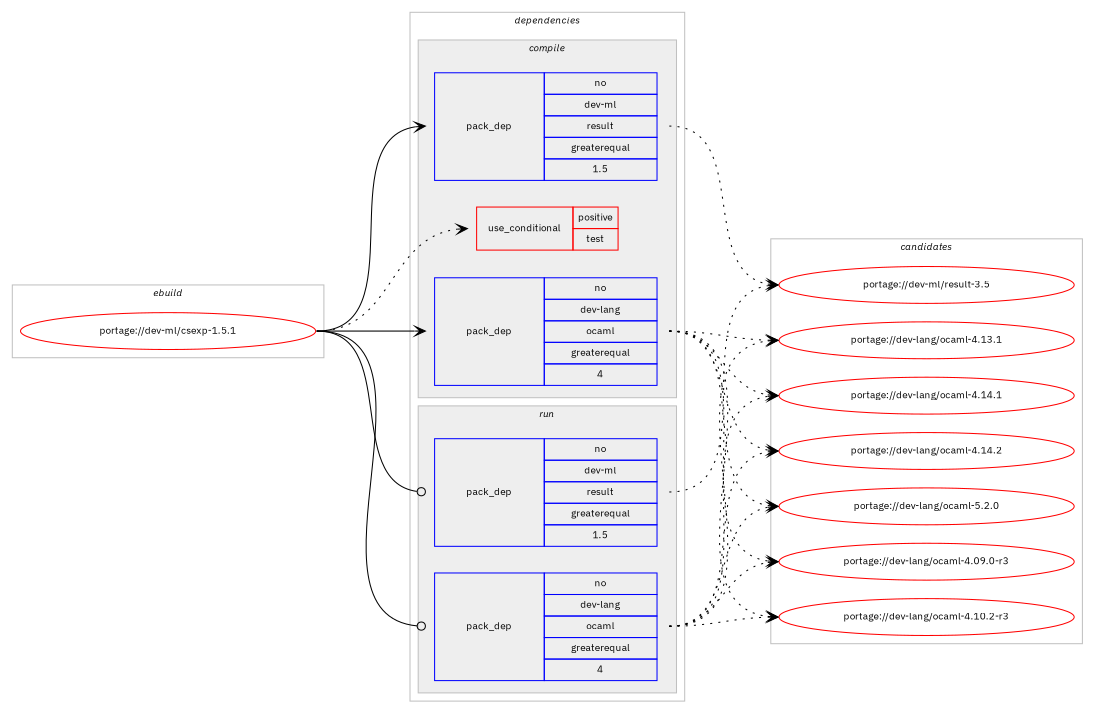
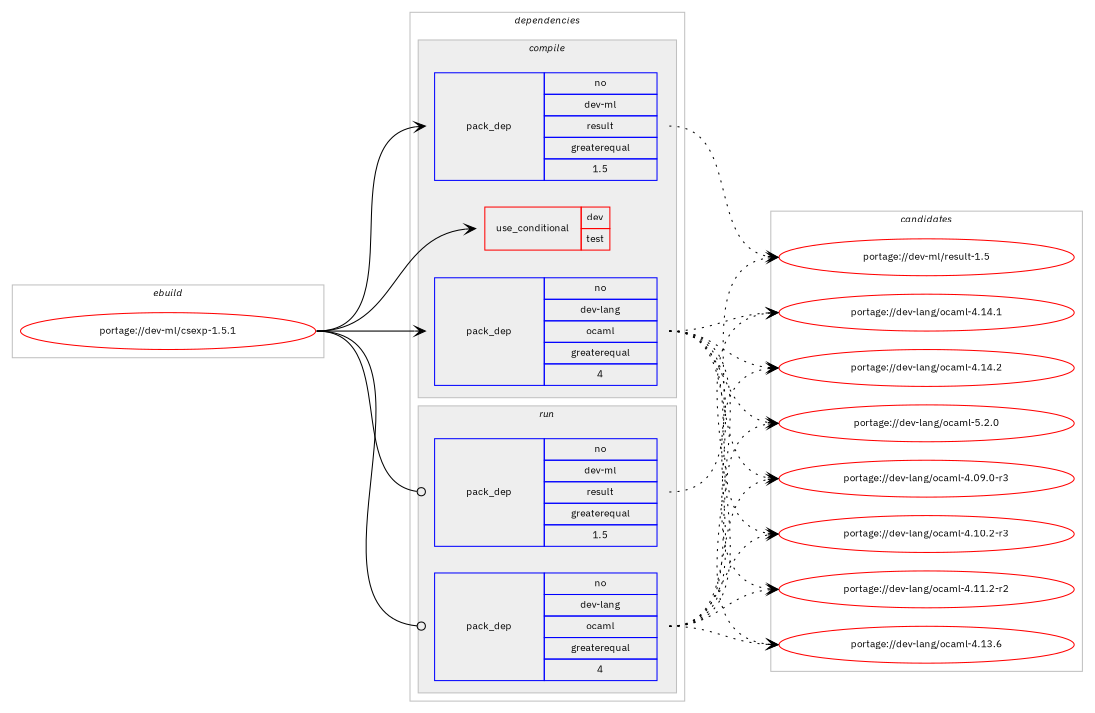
node "use_conditional": text "positive" -> "dev"
edge "portage://dev-ml/csexp-1.5.1" -> "use_conditional": style dotted -> solid
node "portage://dev-ml/result-3.5": label "portage://dev-ml/result-3.5" -> "portage://dev-ml/result-1.5"
node "portage://dev-lang/ocaml-4.13.1": label "portage://dev-lang/ocaml-4.13.1" -> "portage://dev-lang/ocaml-4.13.6"
node "portage://dev-lang/ocaml-4.11.2-r2": added
